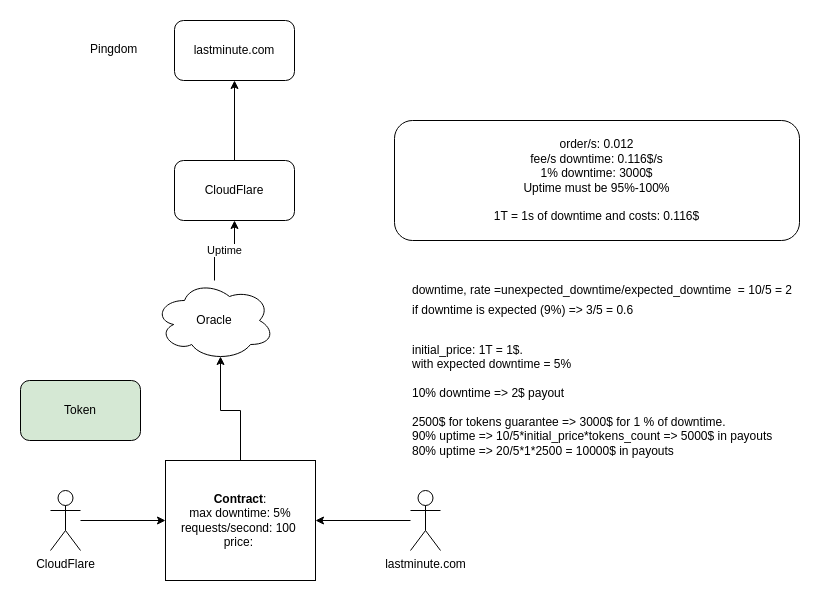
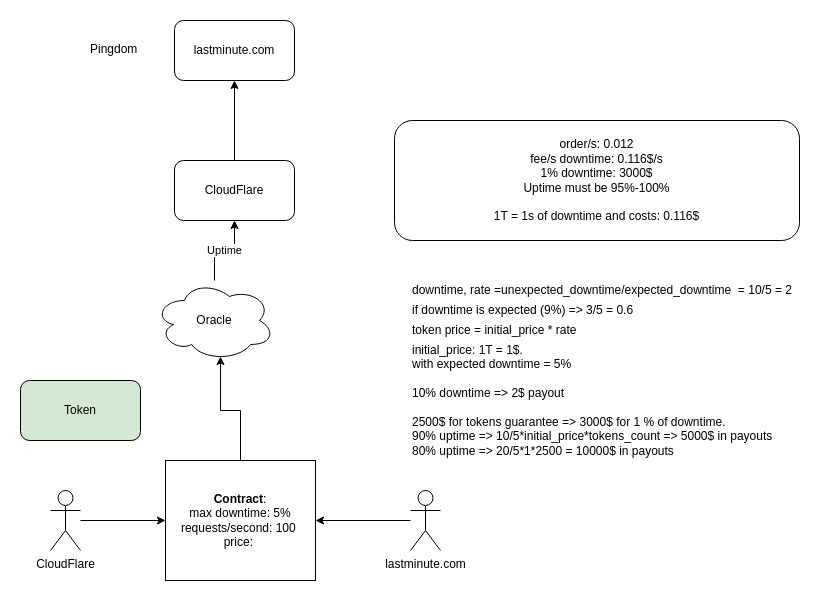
node "token price = initial_price * rate": added
